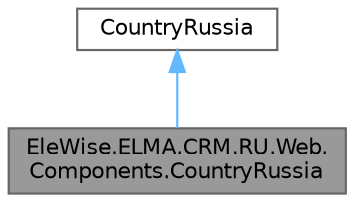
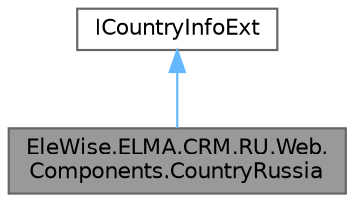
node "CountryRussia": label "CountryRussia" -> "ICountryInfoExt"
